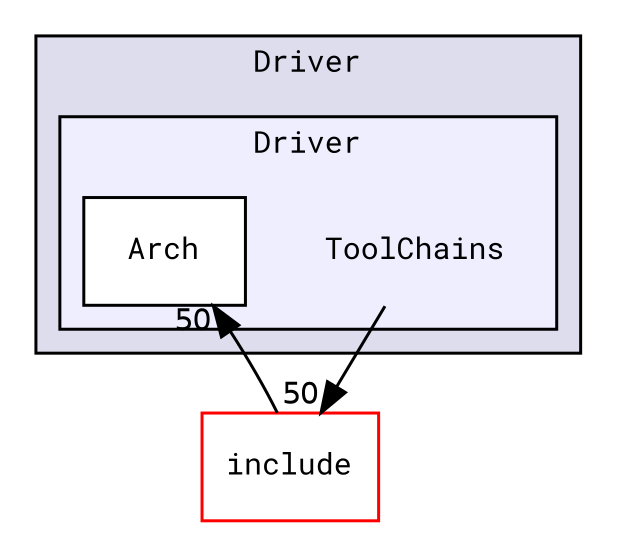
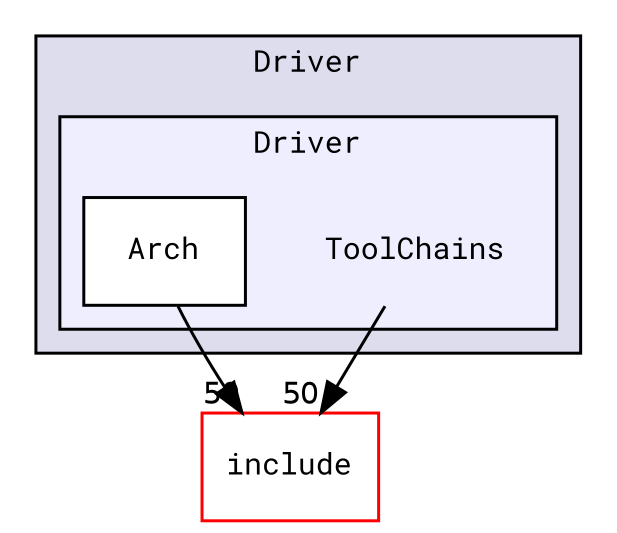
edge "include" -> "Arch": reversed
